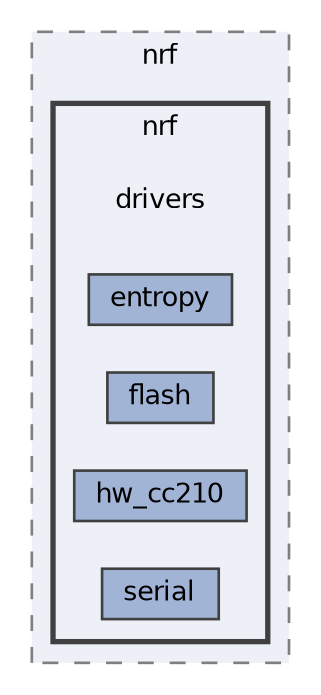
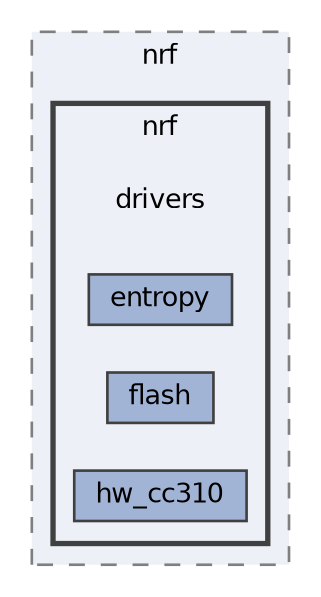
node "hw_cc210": label "hw_cc210" -> "hw_cc310"
node "serial": removed
